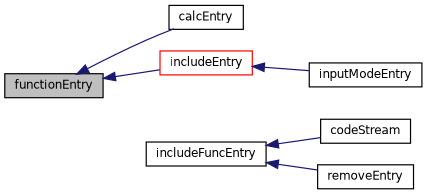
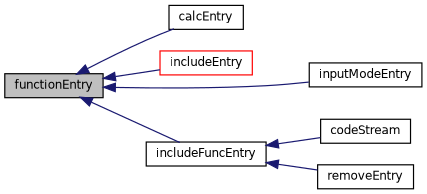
edge "inputModeEntry" -> "includeEntry": now "inputModeEntry" -> "functionEntry"
edge "includeFuncEntry" -> "functionEntry": added
